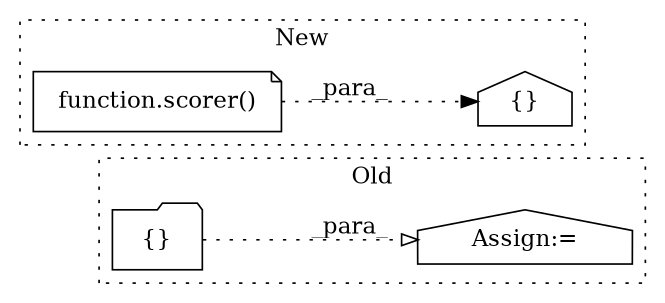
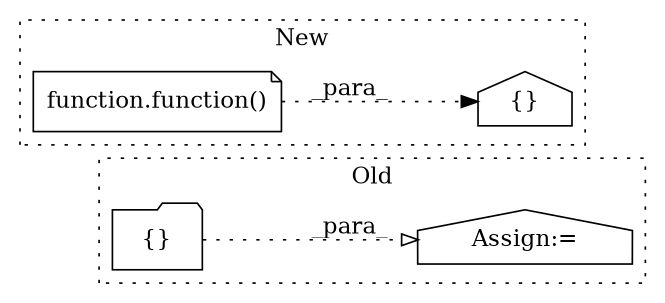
node "function.scorer()": label "function.scorer()" -> "function.function()"
